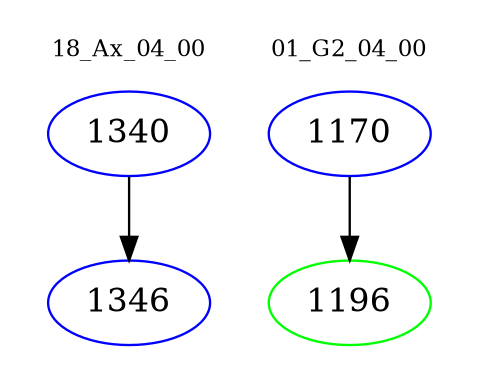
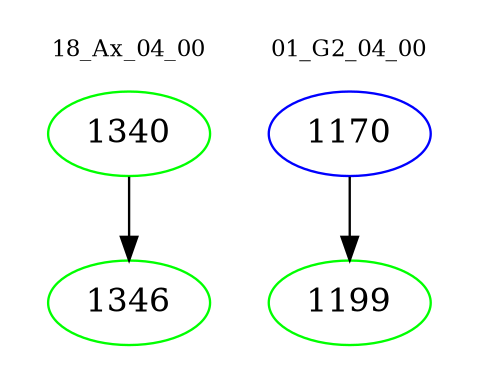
node "1340": color blue -> green
node "1346": color blue -> green
node "1196": label "1196" -> "1199"
